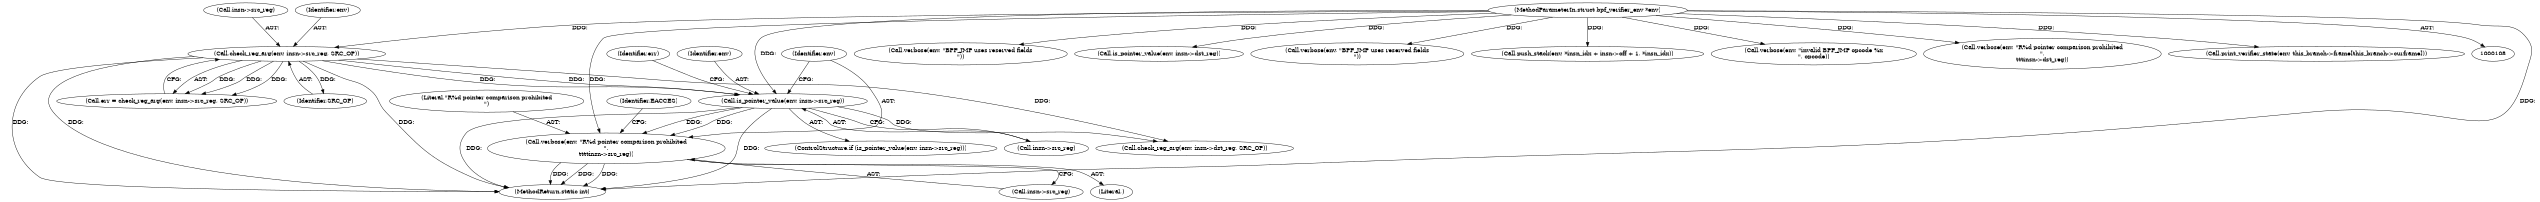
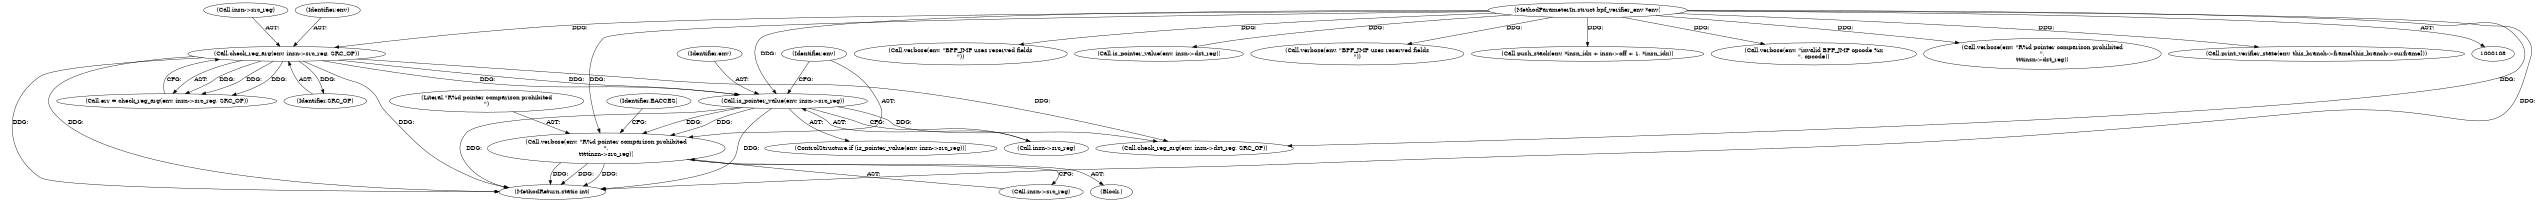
node "(Identifier,err)": removed
edge "(MethodParameterIn,struct bpf_verifier_env *env)" -> "(Call,check_reg_arg(env, insn->dst_reg, SRC_OP))": added, label "DDG:"
node "(Literal,)": label "(Literal,)" -> "(Block,)"
